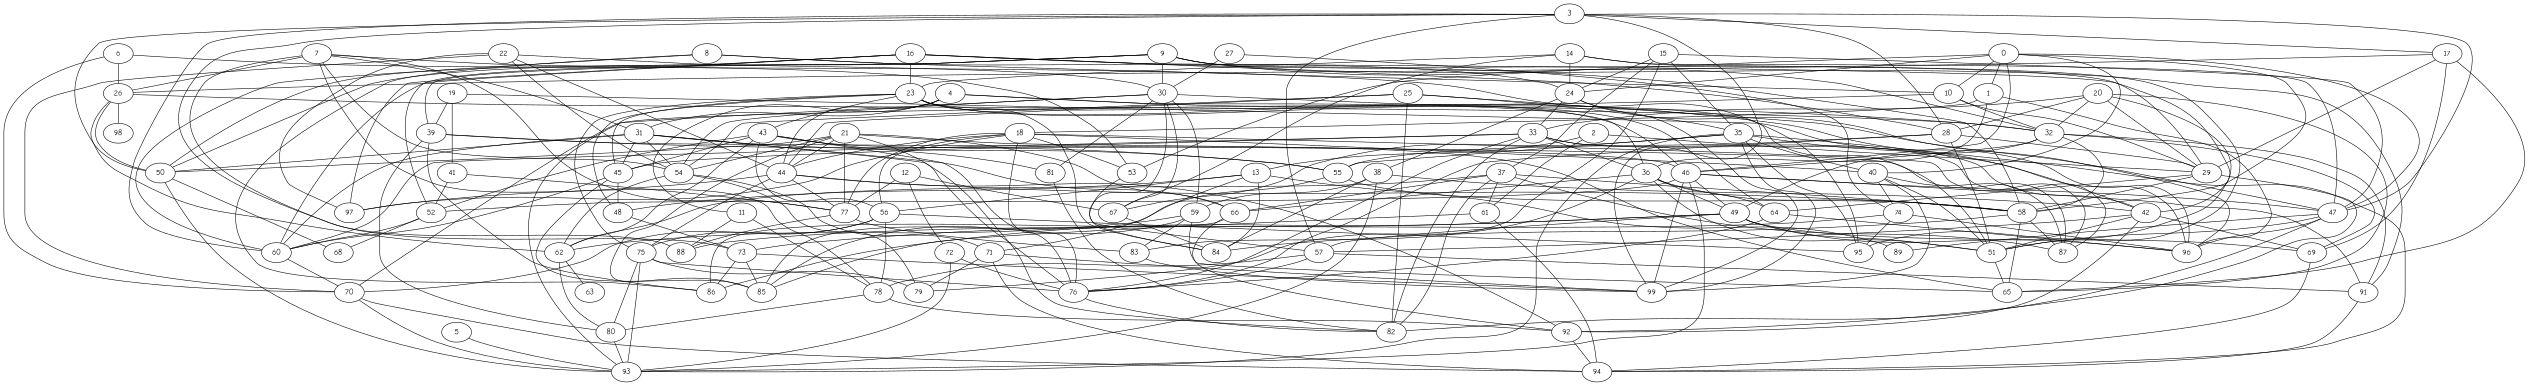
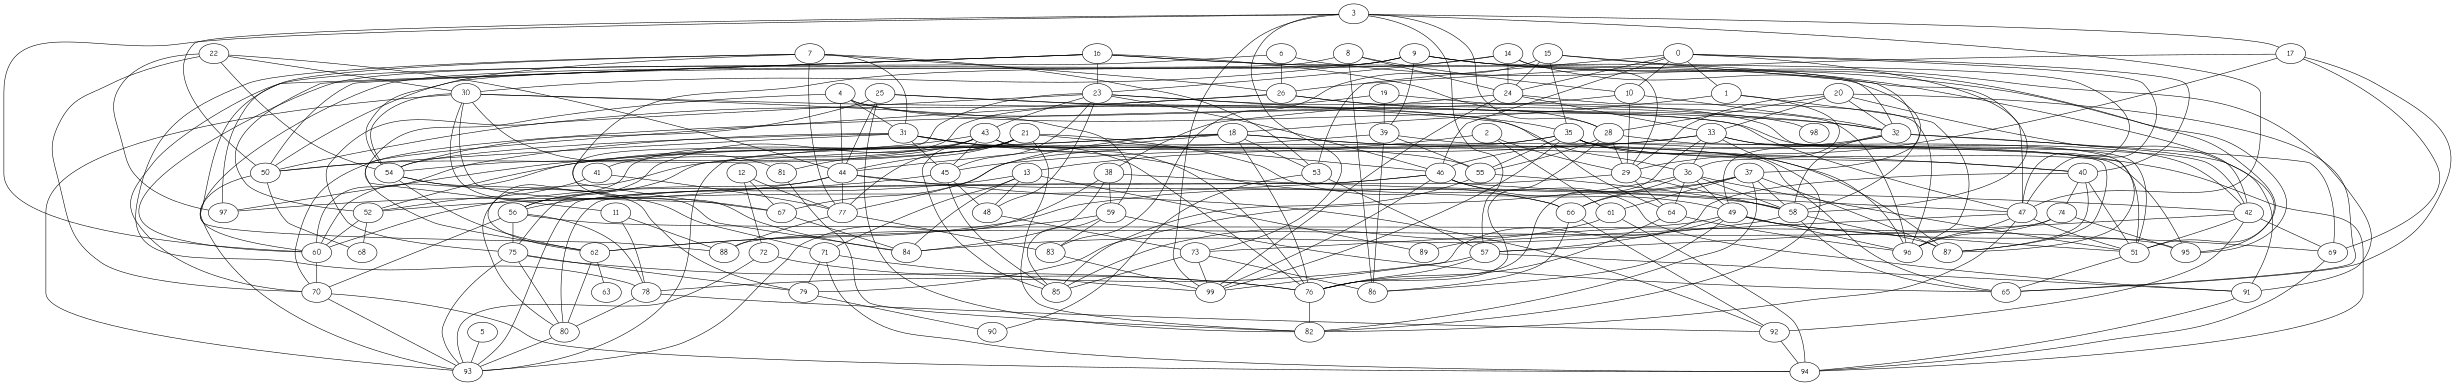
node "27": removed
edge "29" -- "92": now "29" -- "80"
node "90": added
